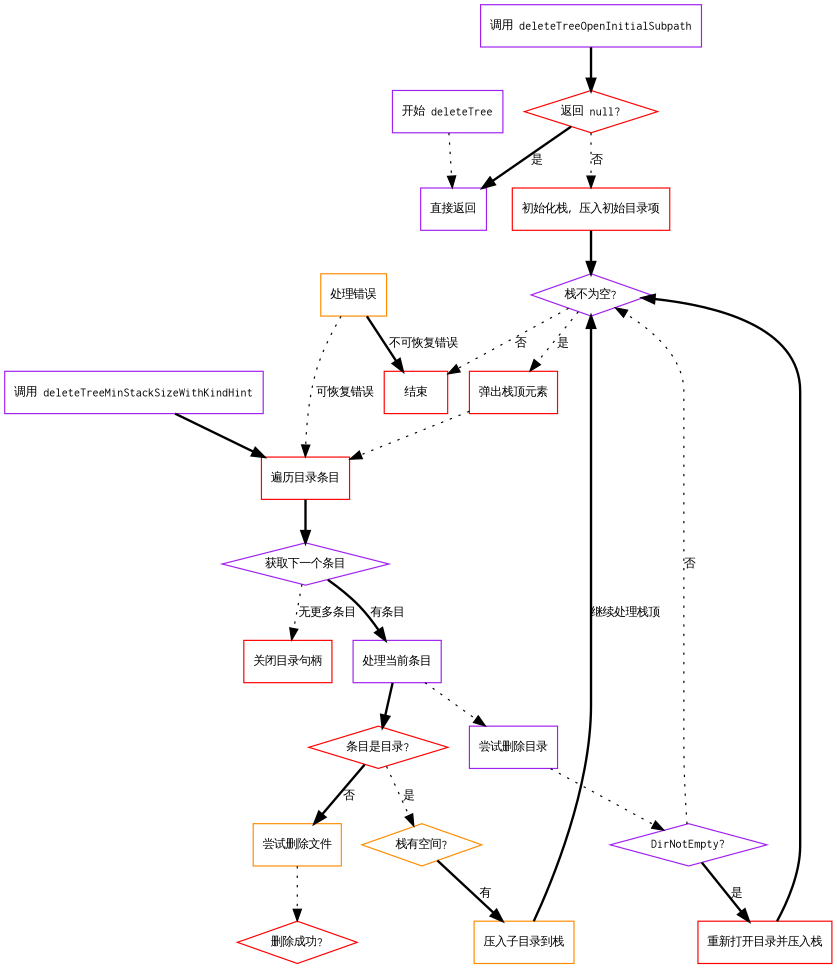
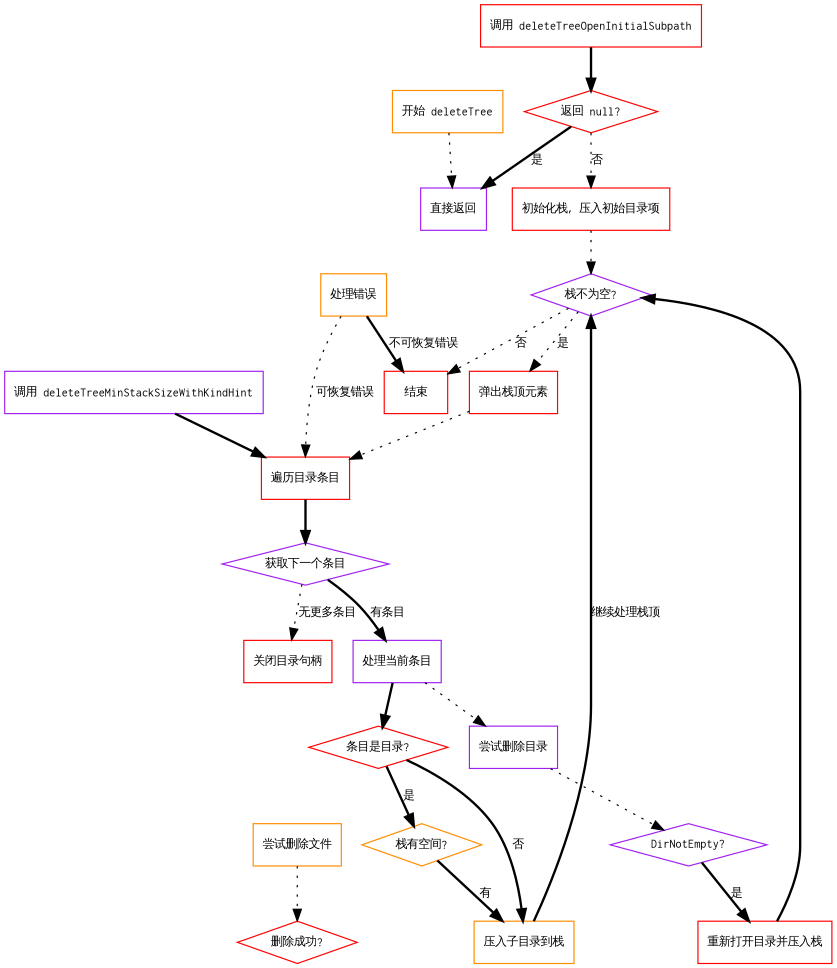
node "调用 deleteTreeOpenInitialSubpath": color purple -> red
node "开始 deleteTree": color purple -> darkorange
edge "初始化栈，压入初始目录项" -> "栈不为空?": style bold -> dotted
edge "DirNotEmpty?" -> "栈不为空?": removed, label "否"
edge "条目是目录?" -> "尝试删除文件": now "条目是目录?" -> "压入子目录到栈"
edge "条目是目录?" -> "栈有空间?": style dotted -> bold
